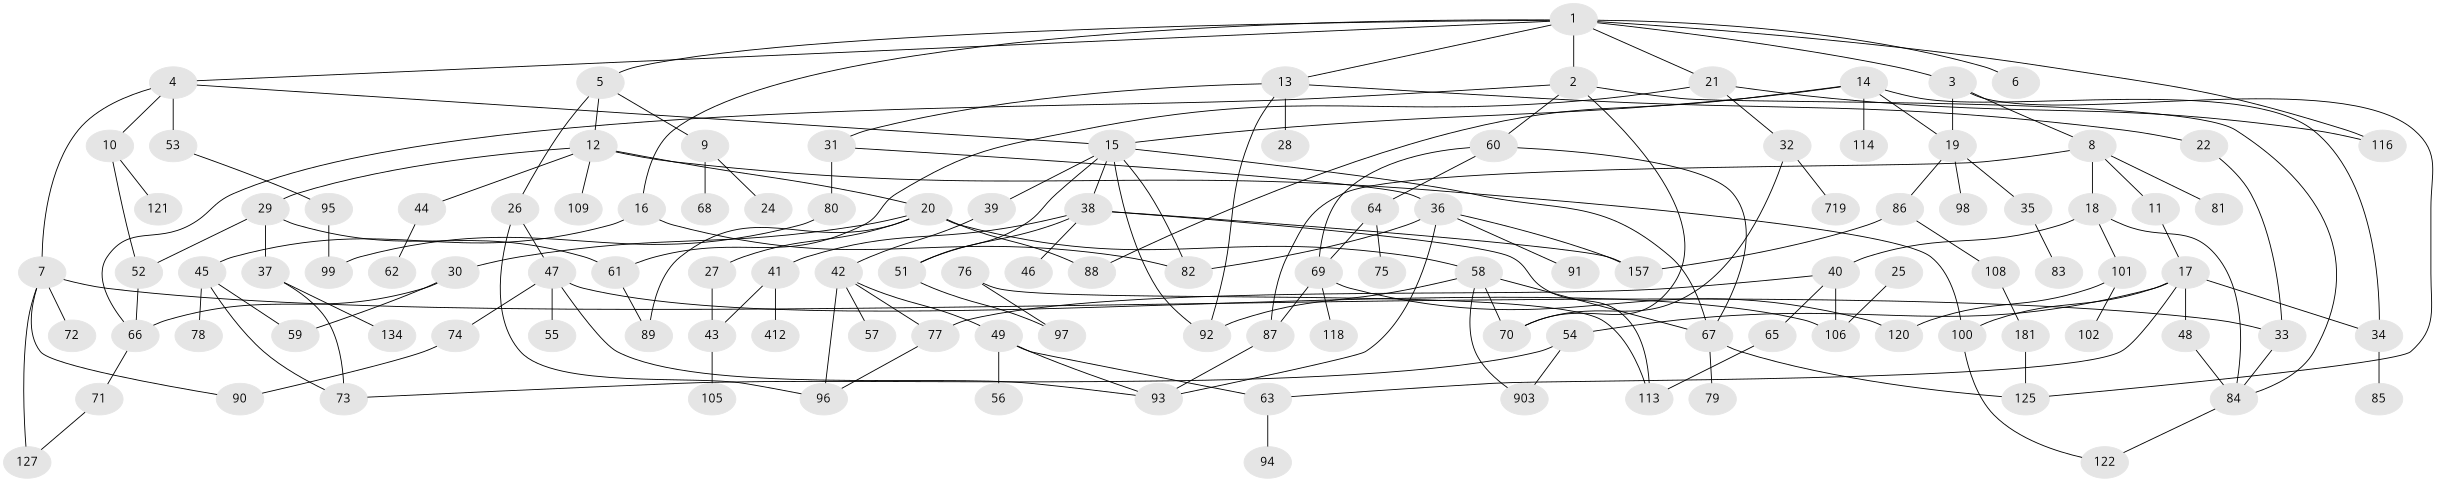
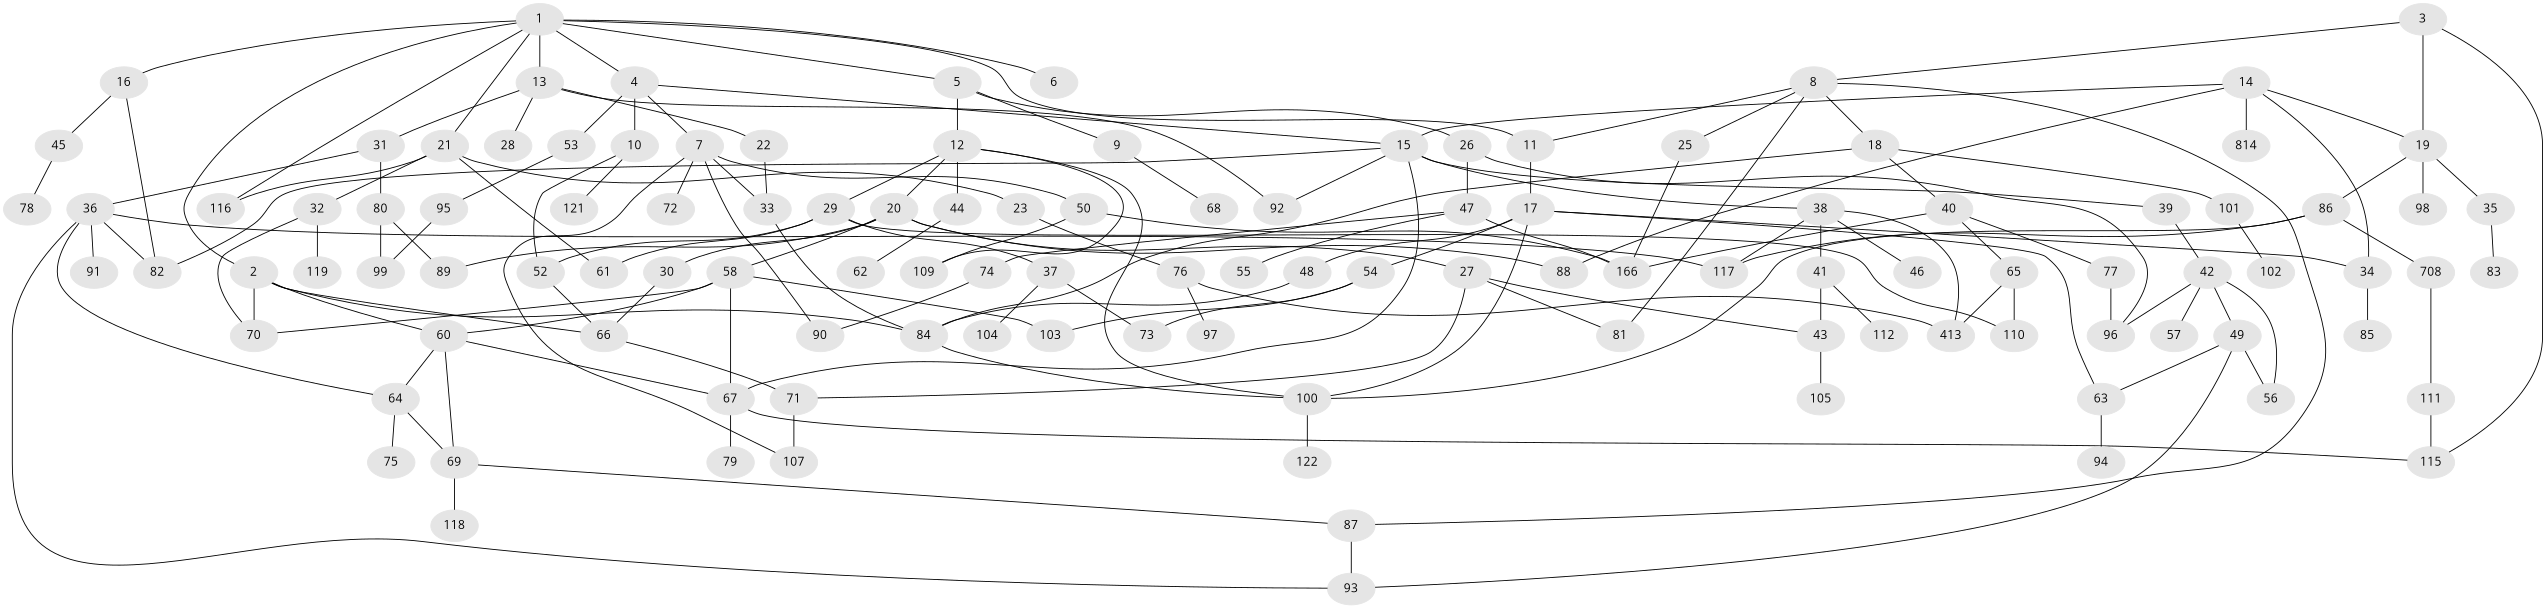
edge "1" -- "3": now "1" -- "11"
edge "8" -- "25": added
node "114": label "114" -> "814"
node "24": removed
node "23": added
node "50": added
node "719": label "719" -> "119"
edge "86" -- "100": added
node "51": removed
node "157": label "157" -> "117"
node "108": label "108" -> "708"
edge "42" -- "77": now "42" -- "56"
edge "61" -- "89": now "80" -- "89"
edge "27" -- "81": added
edge "58" -- "92": now "58" -- "60"
node "59": removed
node "134": label "134" -> "104"
node "412": label "412" -> "112"
node "106": label "106" -> "166"
node "120": removed
node "110": added
node "181": label "181" -> "111"
edge "36" -- "64": added
edge "45" -- "73": removed
edge "47" -- "93": removed
edge "27" -- "71": added
node "903": label "903" -> "103"
node "113": label "113" -> "413"
node "125": label "125" -> "115"
edge "84" -- "122": now "84" -- "100"
node "127": label "127" -> "107"
